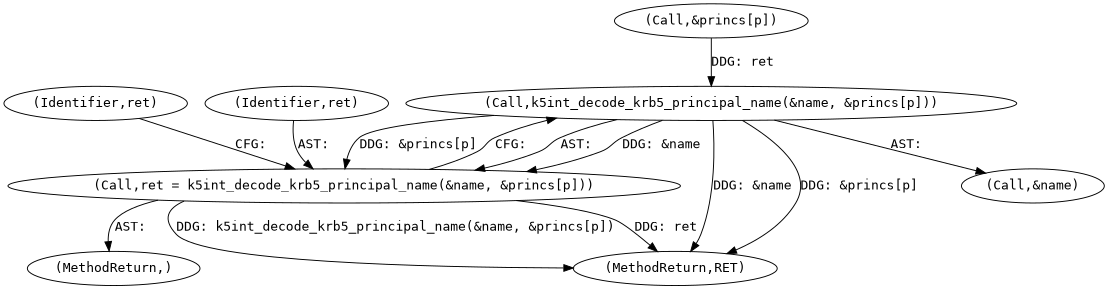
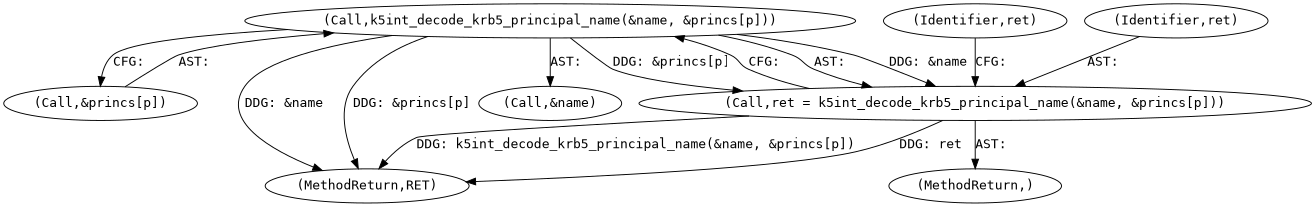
edge "(Call,k5int_decode_krb5_principal_name(&name, &princs[p]))" -> "(Call,&princs[p])": added, label "CFG:"
edge "(Call,&princs[p])" -> "(Call,k5int_decode_krb5_principal_name(&name, &princs[p]))": label "DDG: ret" -> "AST: "
